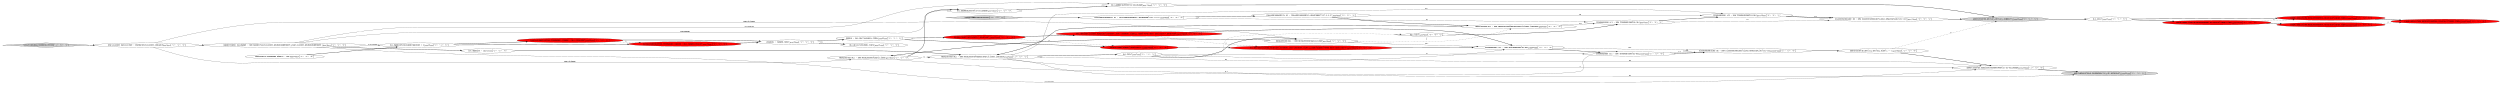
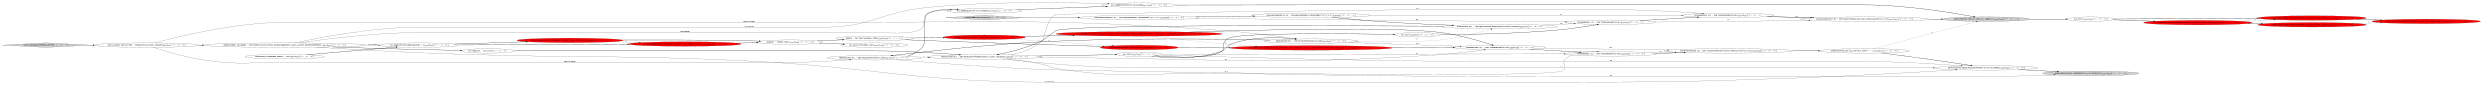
edge "mt1.init()@@@7@@@['1', '1', '1']" -> "mt2.init()@@@8@@@['0', '0', '1']": style dashed -> bold
node "mt2.init()@@@8@@@['0', '0', '1']": shape diamond -> ellipse
